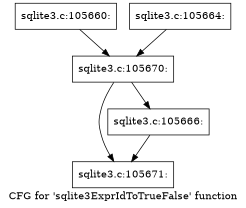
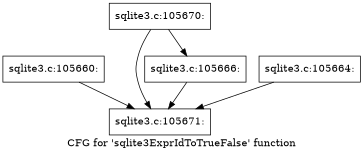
edge "sqlite3.c:105660:" -> "sqlite3.c:105670:": now "sqlite3.c:105660:" -> "sqlite3.c:105671:"
edge "sqlite3.c:105664:" -> "sqlite3.c:105670:": now "sqlite3.c:105664:" -> "sqlite3.c:105671:"
